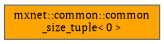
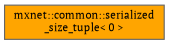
node "mxnet::common::common _size_tuple< 0 >": label "mxnet::common::common _size_tuple< 0 >" -> "mxnet::common::serialized _size_tuple< 0 >"
